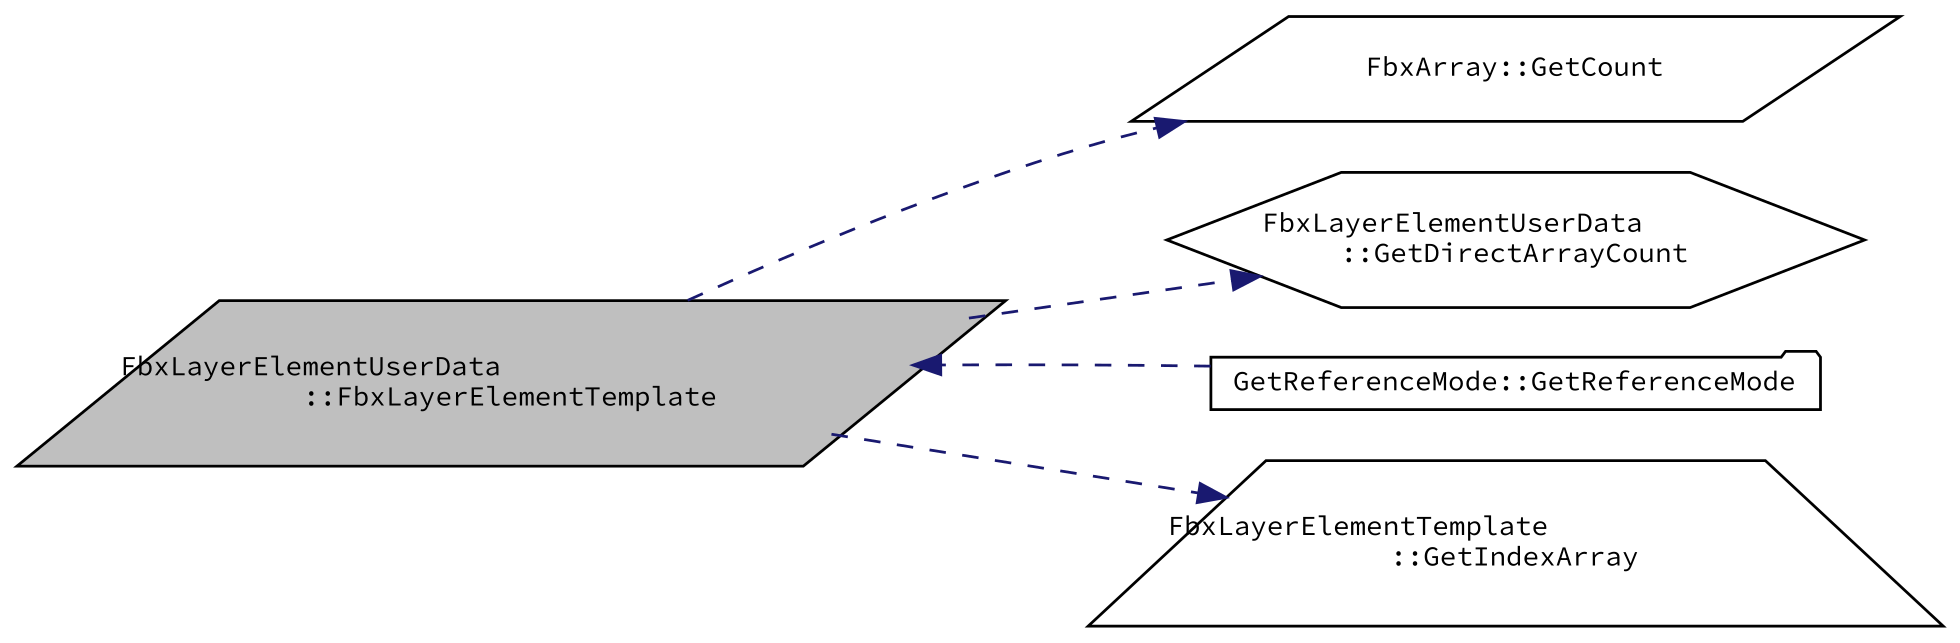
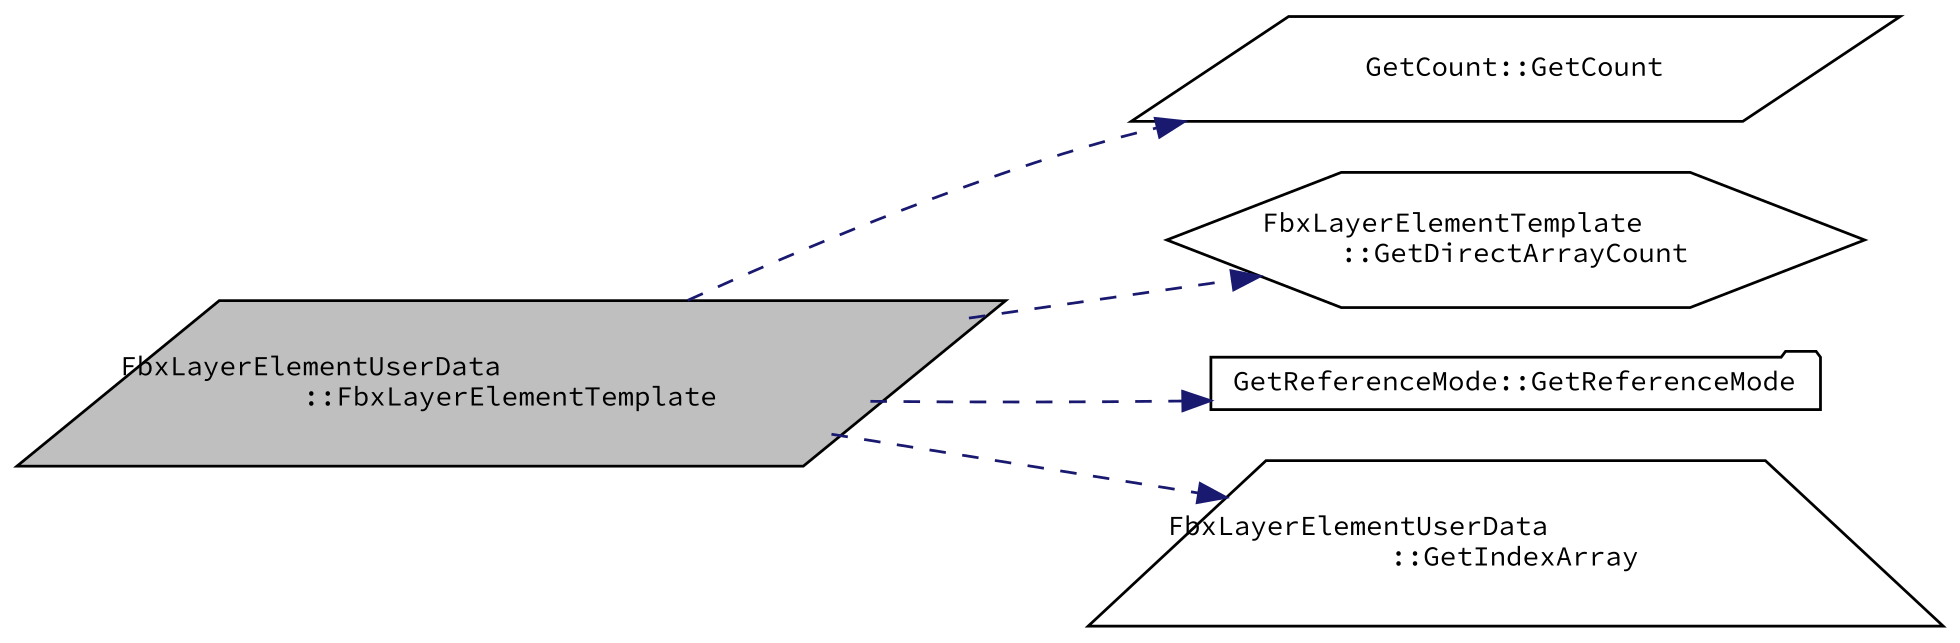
node "FbxArray::GetCount": label "FbxArray::GetCount" -> "GetCount::GetCount"
node "FbxLayerElementUserData ::GetDirectArrayCount": label "FbxLayerElementUserData ::GetDirectArrayCount" -> "FbxLayerElementTemplate ::GetDirectArrayCount"
edge "GetReferenceMode::GetReferenceMode" -> "FbxLayerElementUserData ::FbxLayerElementTemplate": reversed
node "FbxLayerElementTemplate ::GetIndexArray": label "FbxLayerElementTemplate ::GetIndexArray" -> "FbxLayerElementUserData ::GetIndexArray"
